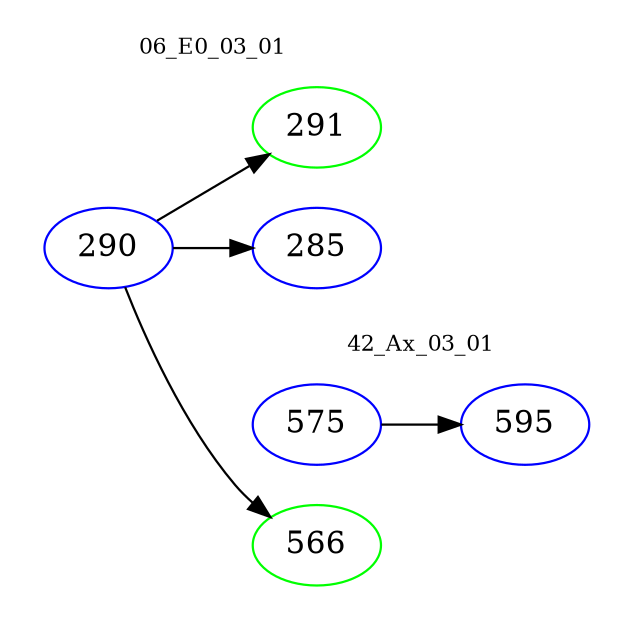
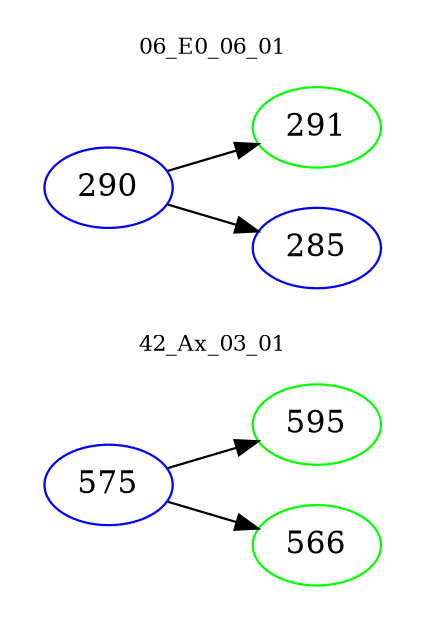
cluster "06_E0_03_01": label "06_E0_03_01" -> "06_E0_06_01"
edge "290" -> "566": now "575" -> "566"
node "595": color blue -> green
